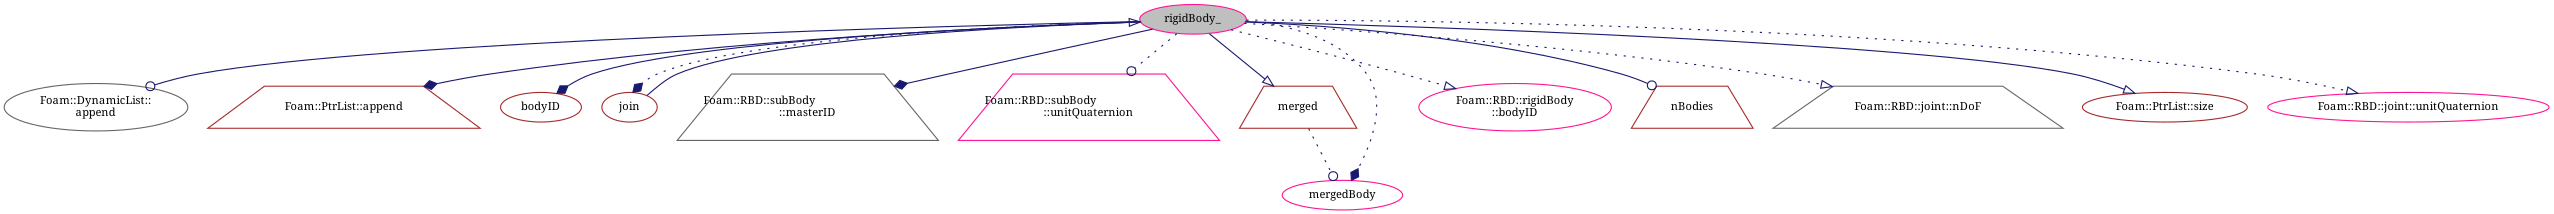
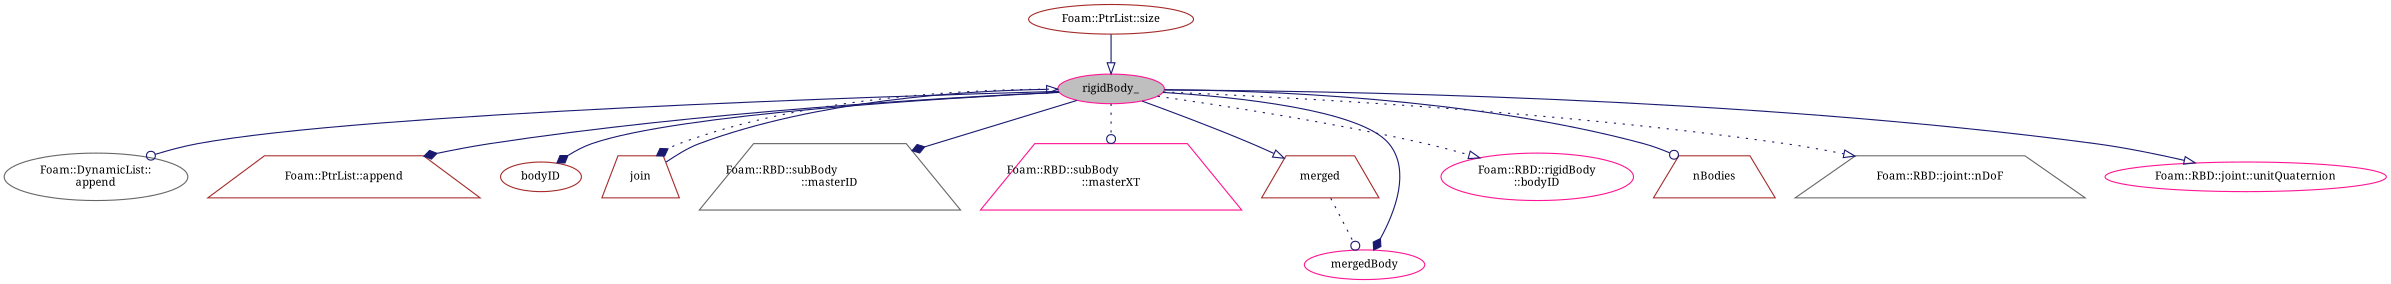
edge "rigidBody_" -> "Foam::RBD::joint::unitQuaternion": style dotted -> solid
edge "rigidBody_" -> "Foam::PtrList::size": reversed
edge "rigidBody_" -> "mergedBody": style dotted -> solid
node "join": shape ellipse -> trapezium
node "Foam::RBD::subBody ::unitQuaternion": label "Foam::RBD::subBody ::unitQuaternion" -> "Foam::RBD::subBody ::masterXT"
